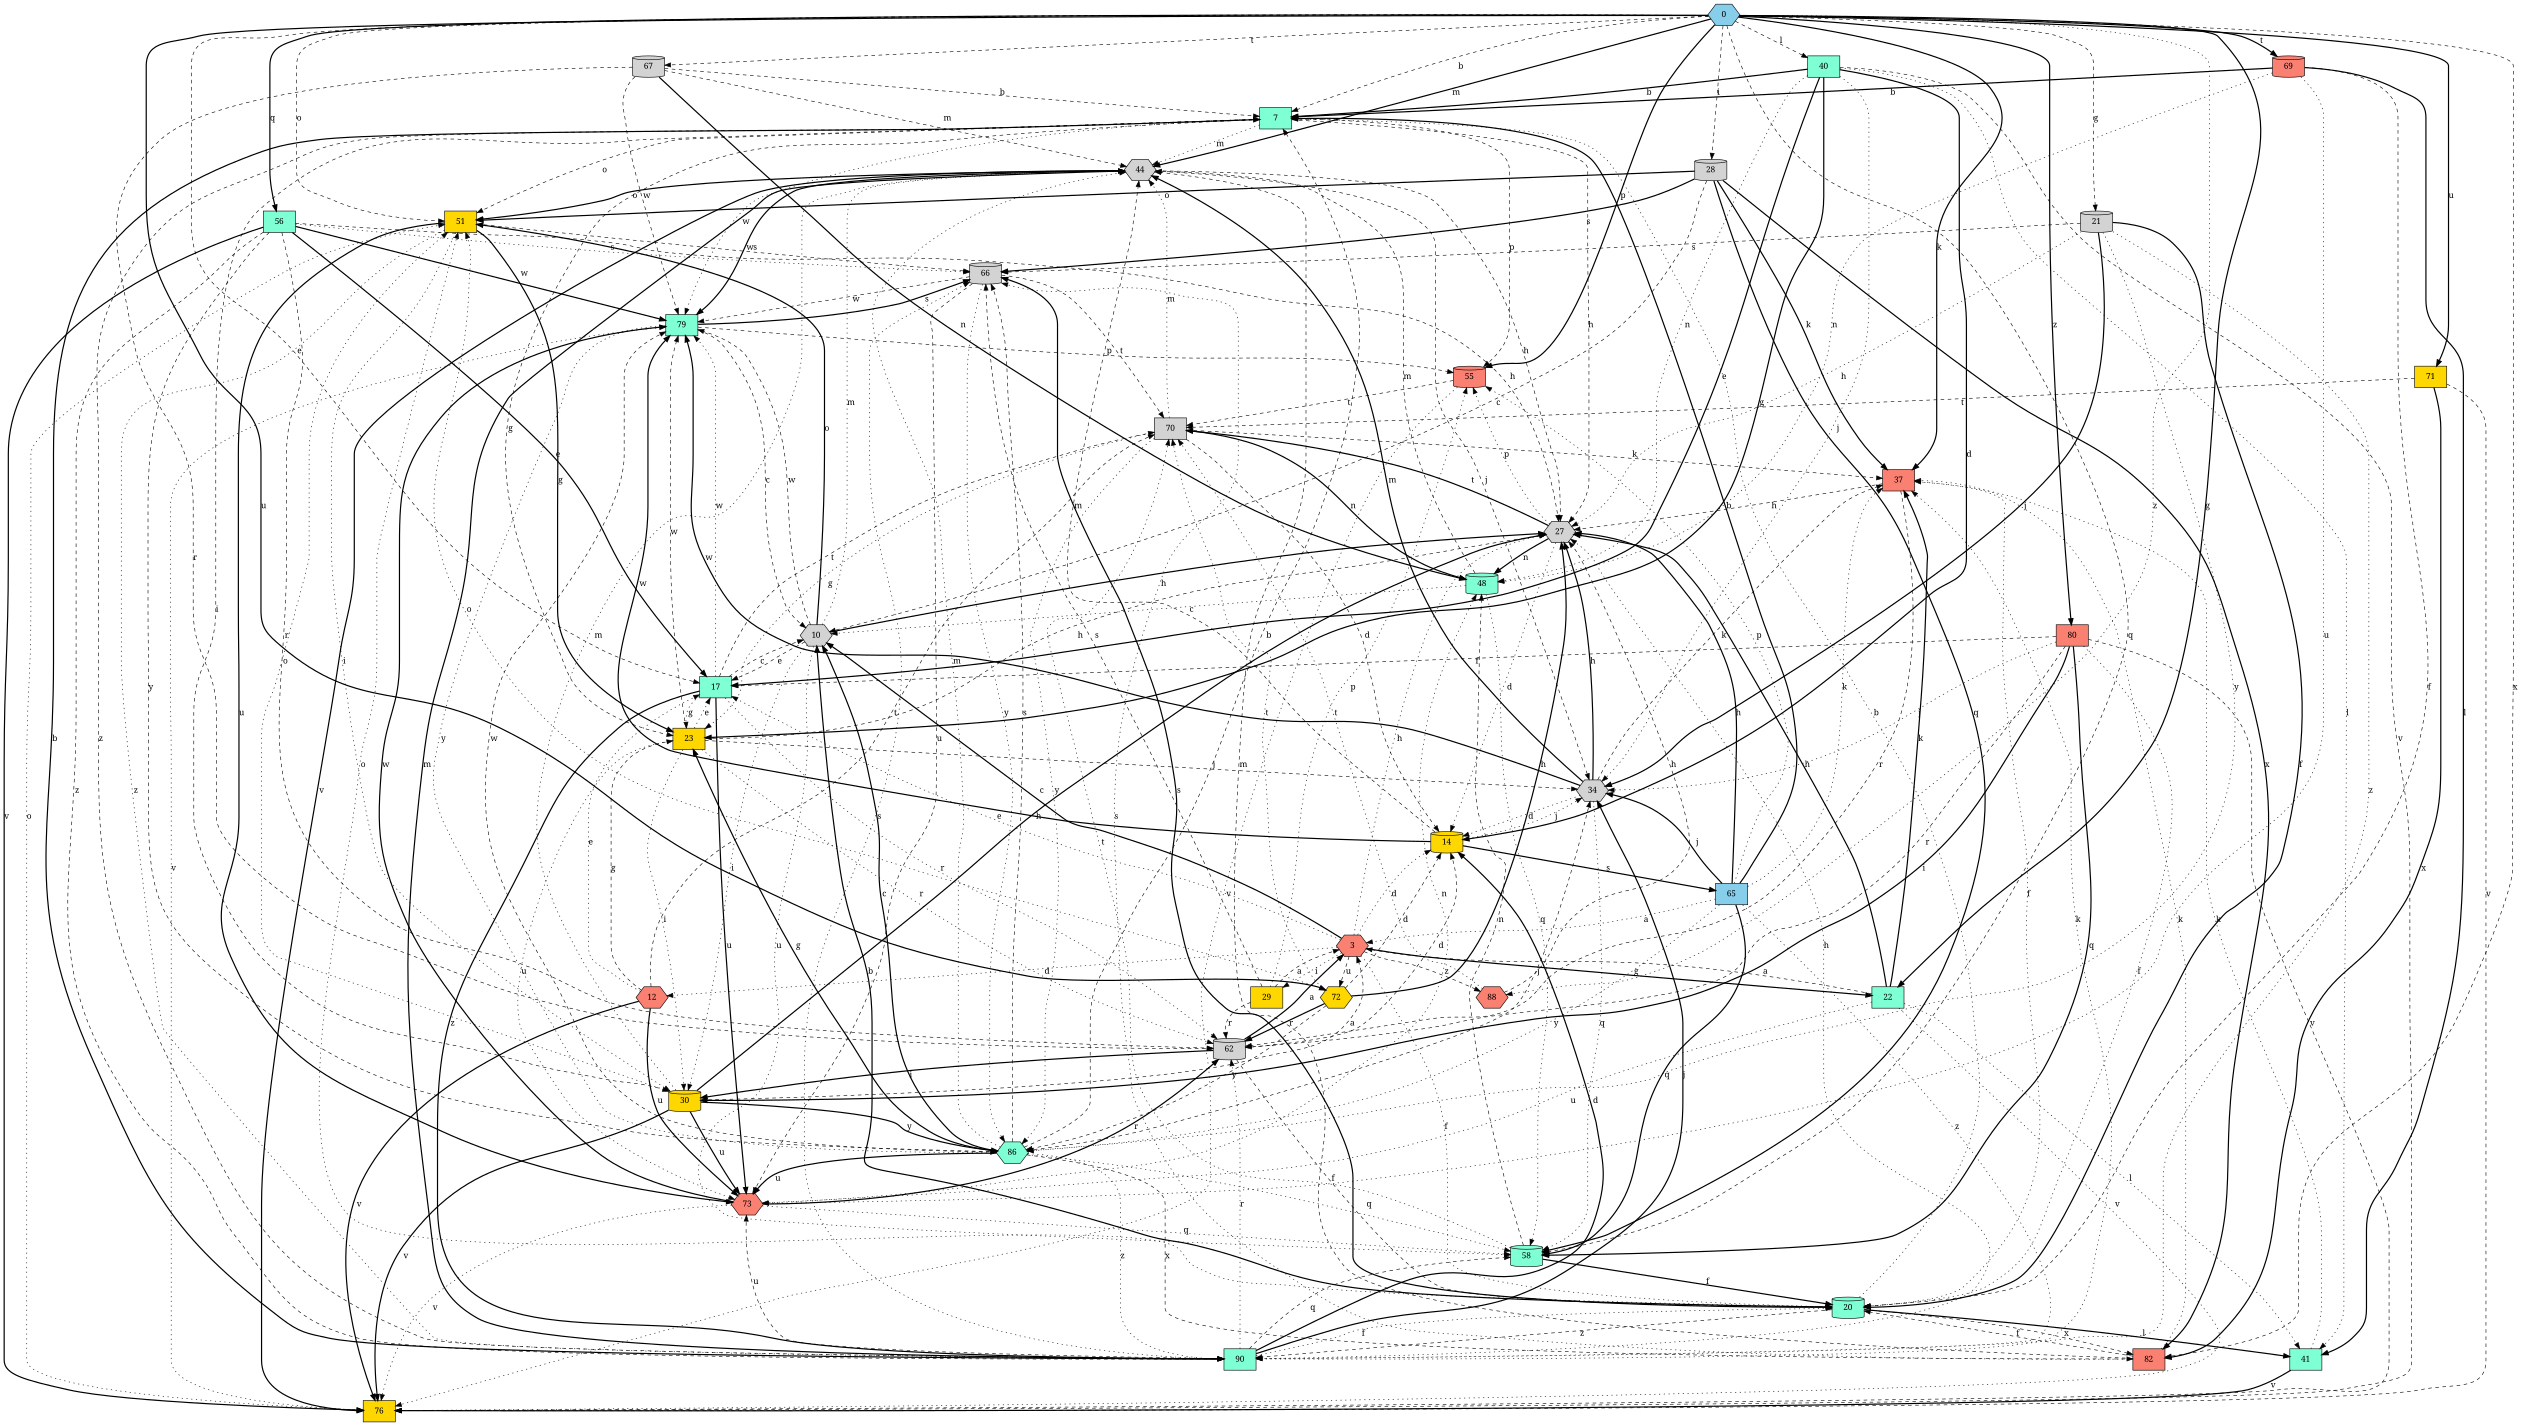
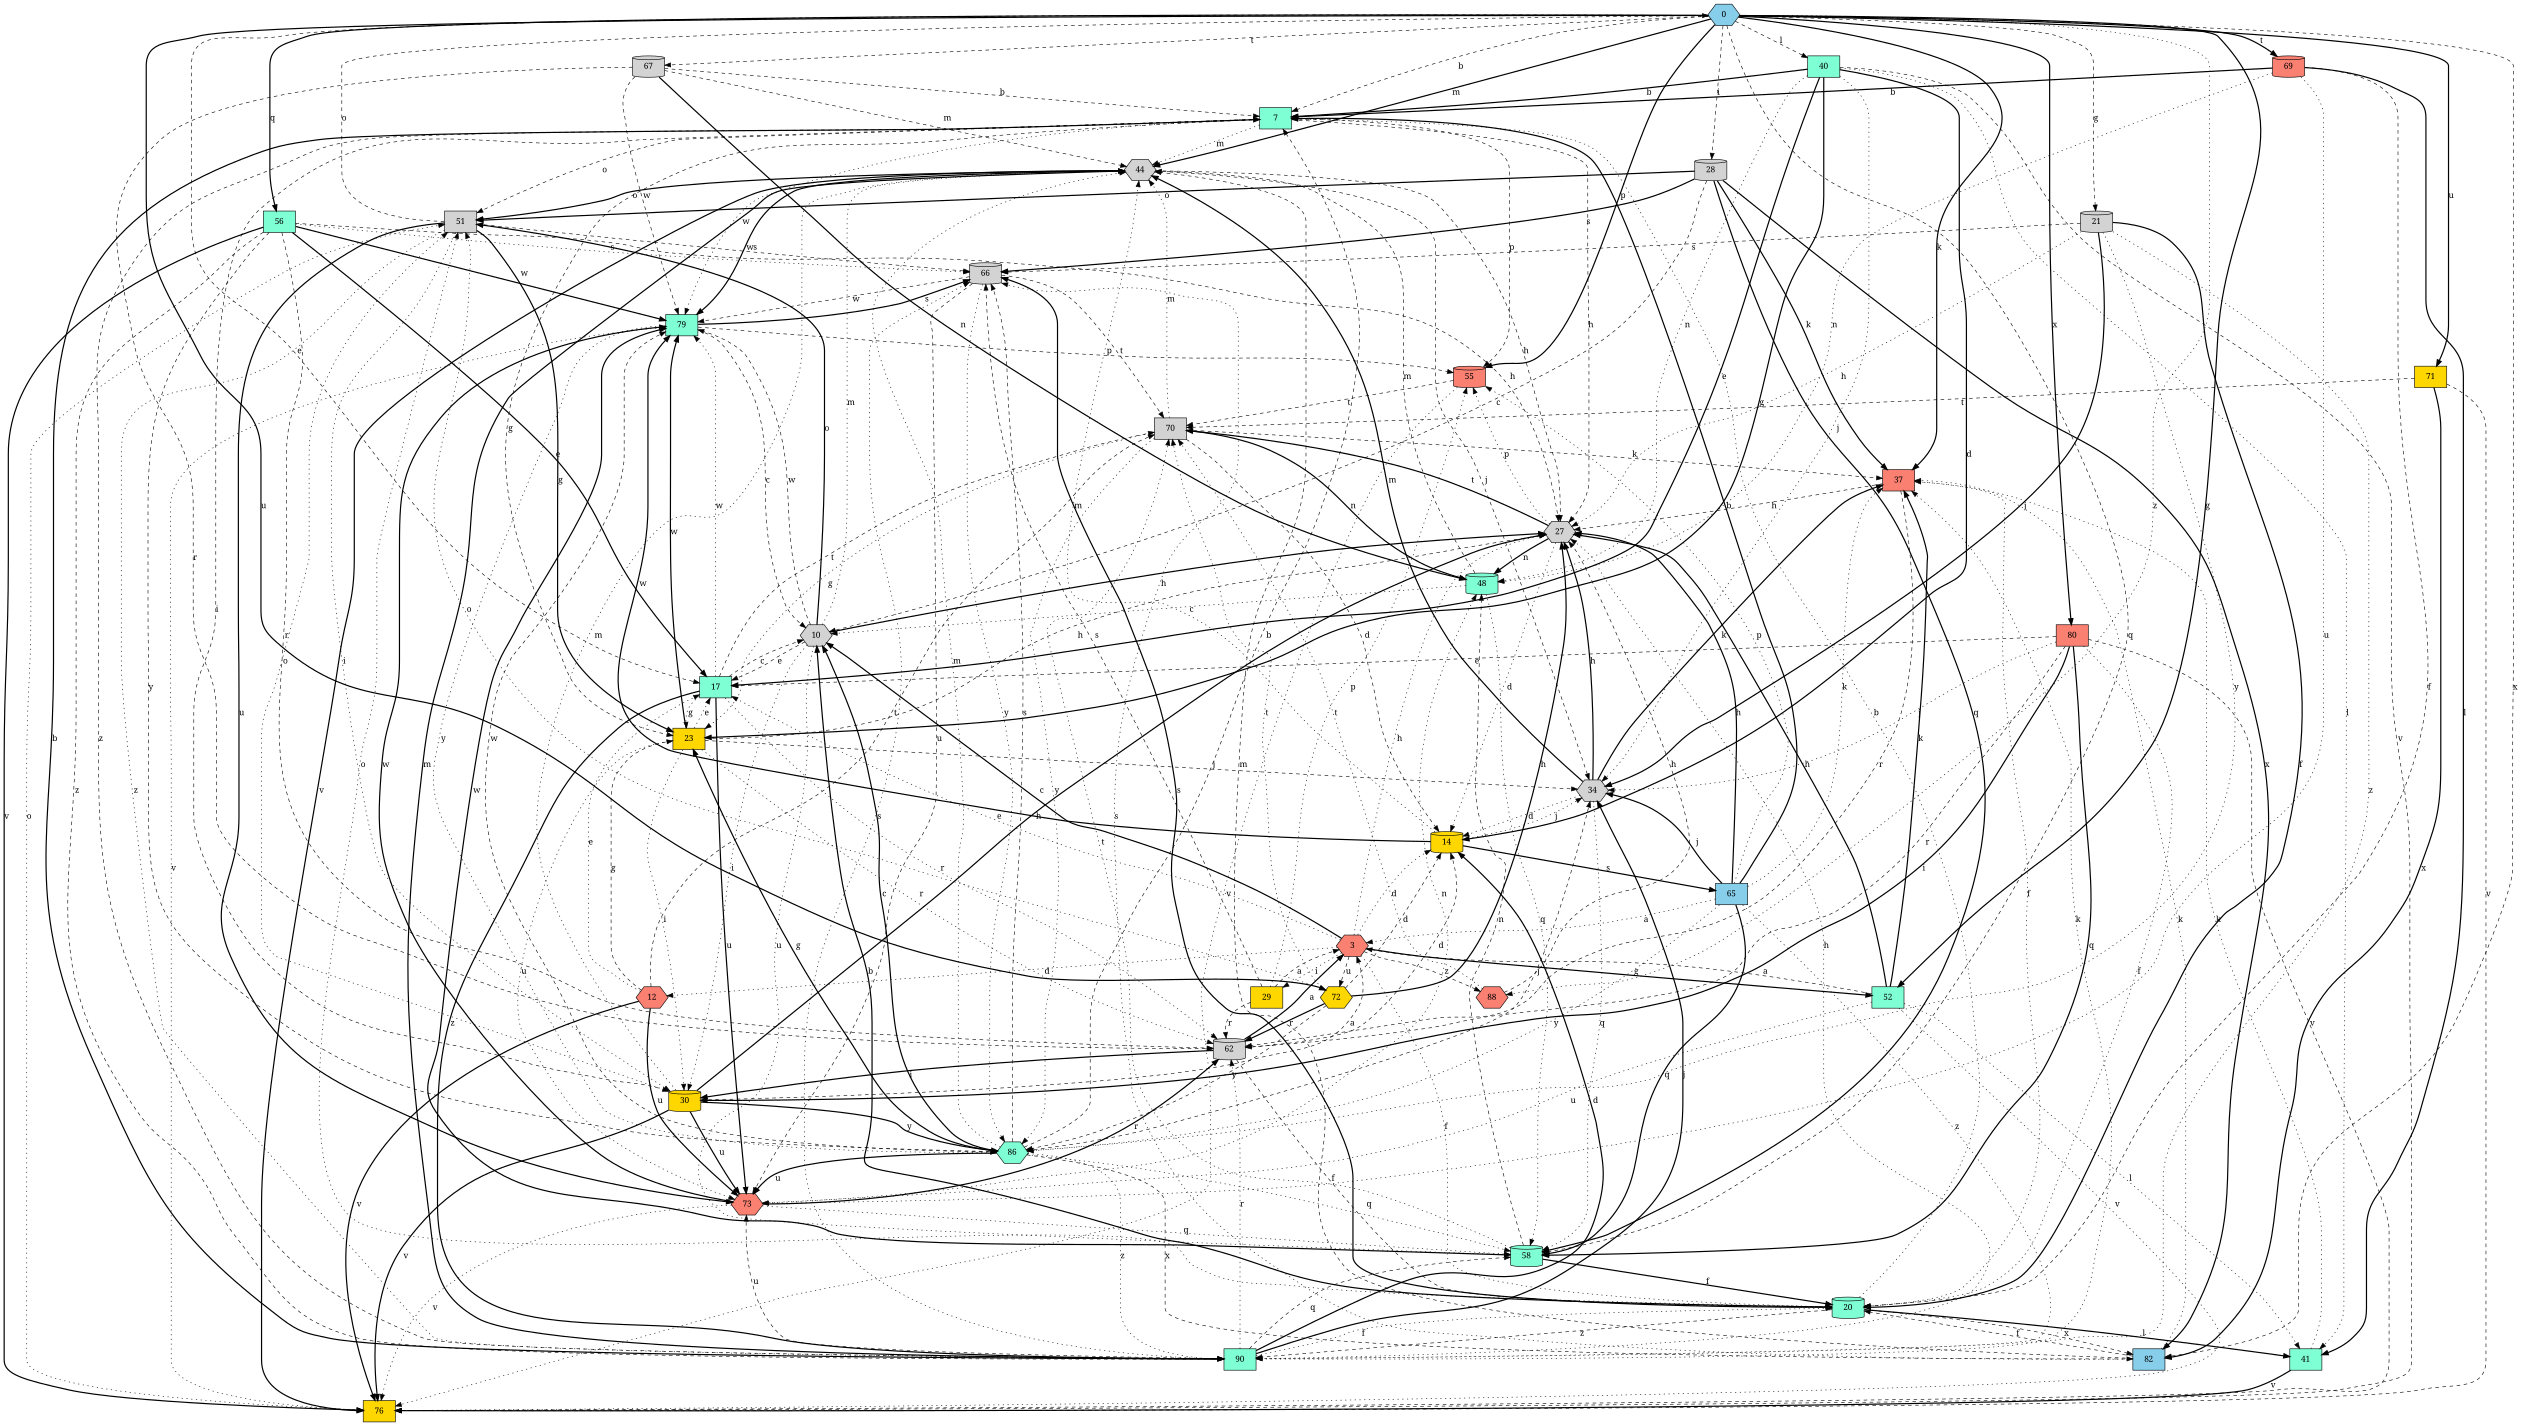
edge "0" -> "51": reversed
node "51": fillcolor gold -> lightgrey
edge "0" -> "80": label "z" -> "x"
edge "23" -> "79": style dashed -> bold
edge "14" -> "44": style dashed -> dotted
edge "34" -> "37": style dashed -> bold
edge "80" -> "17": label "f" -> "e"
edge "34" -> "79": now "58" -> "79"
node "22": label "22" -> "52"
node "82": fillcolor salmon -> skyblue
